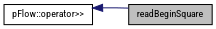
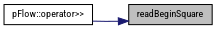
edge "readBeginSquare" -> "pFlow::operator>>": reversed
